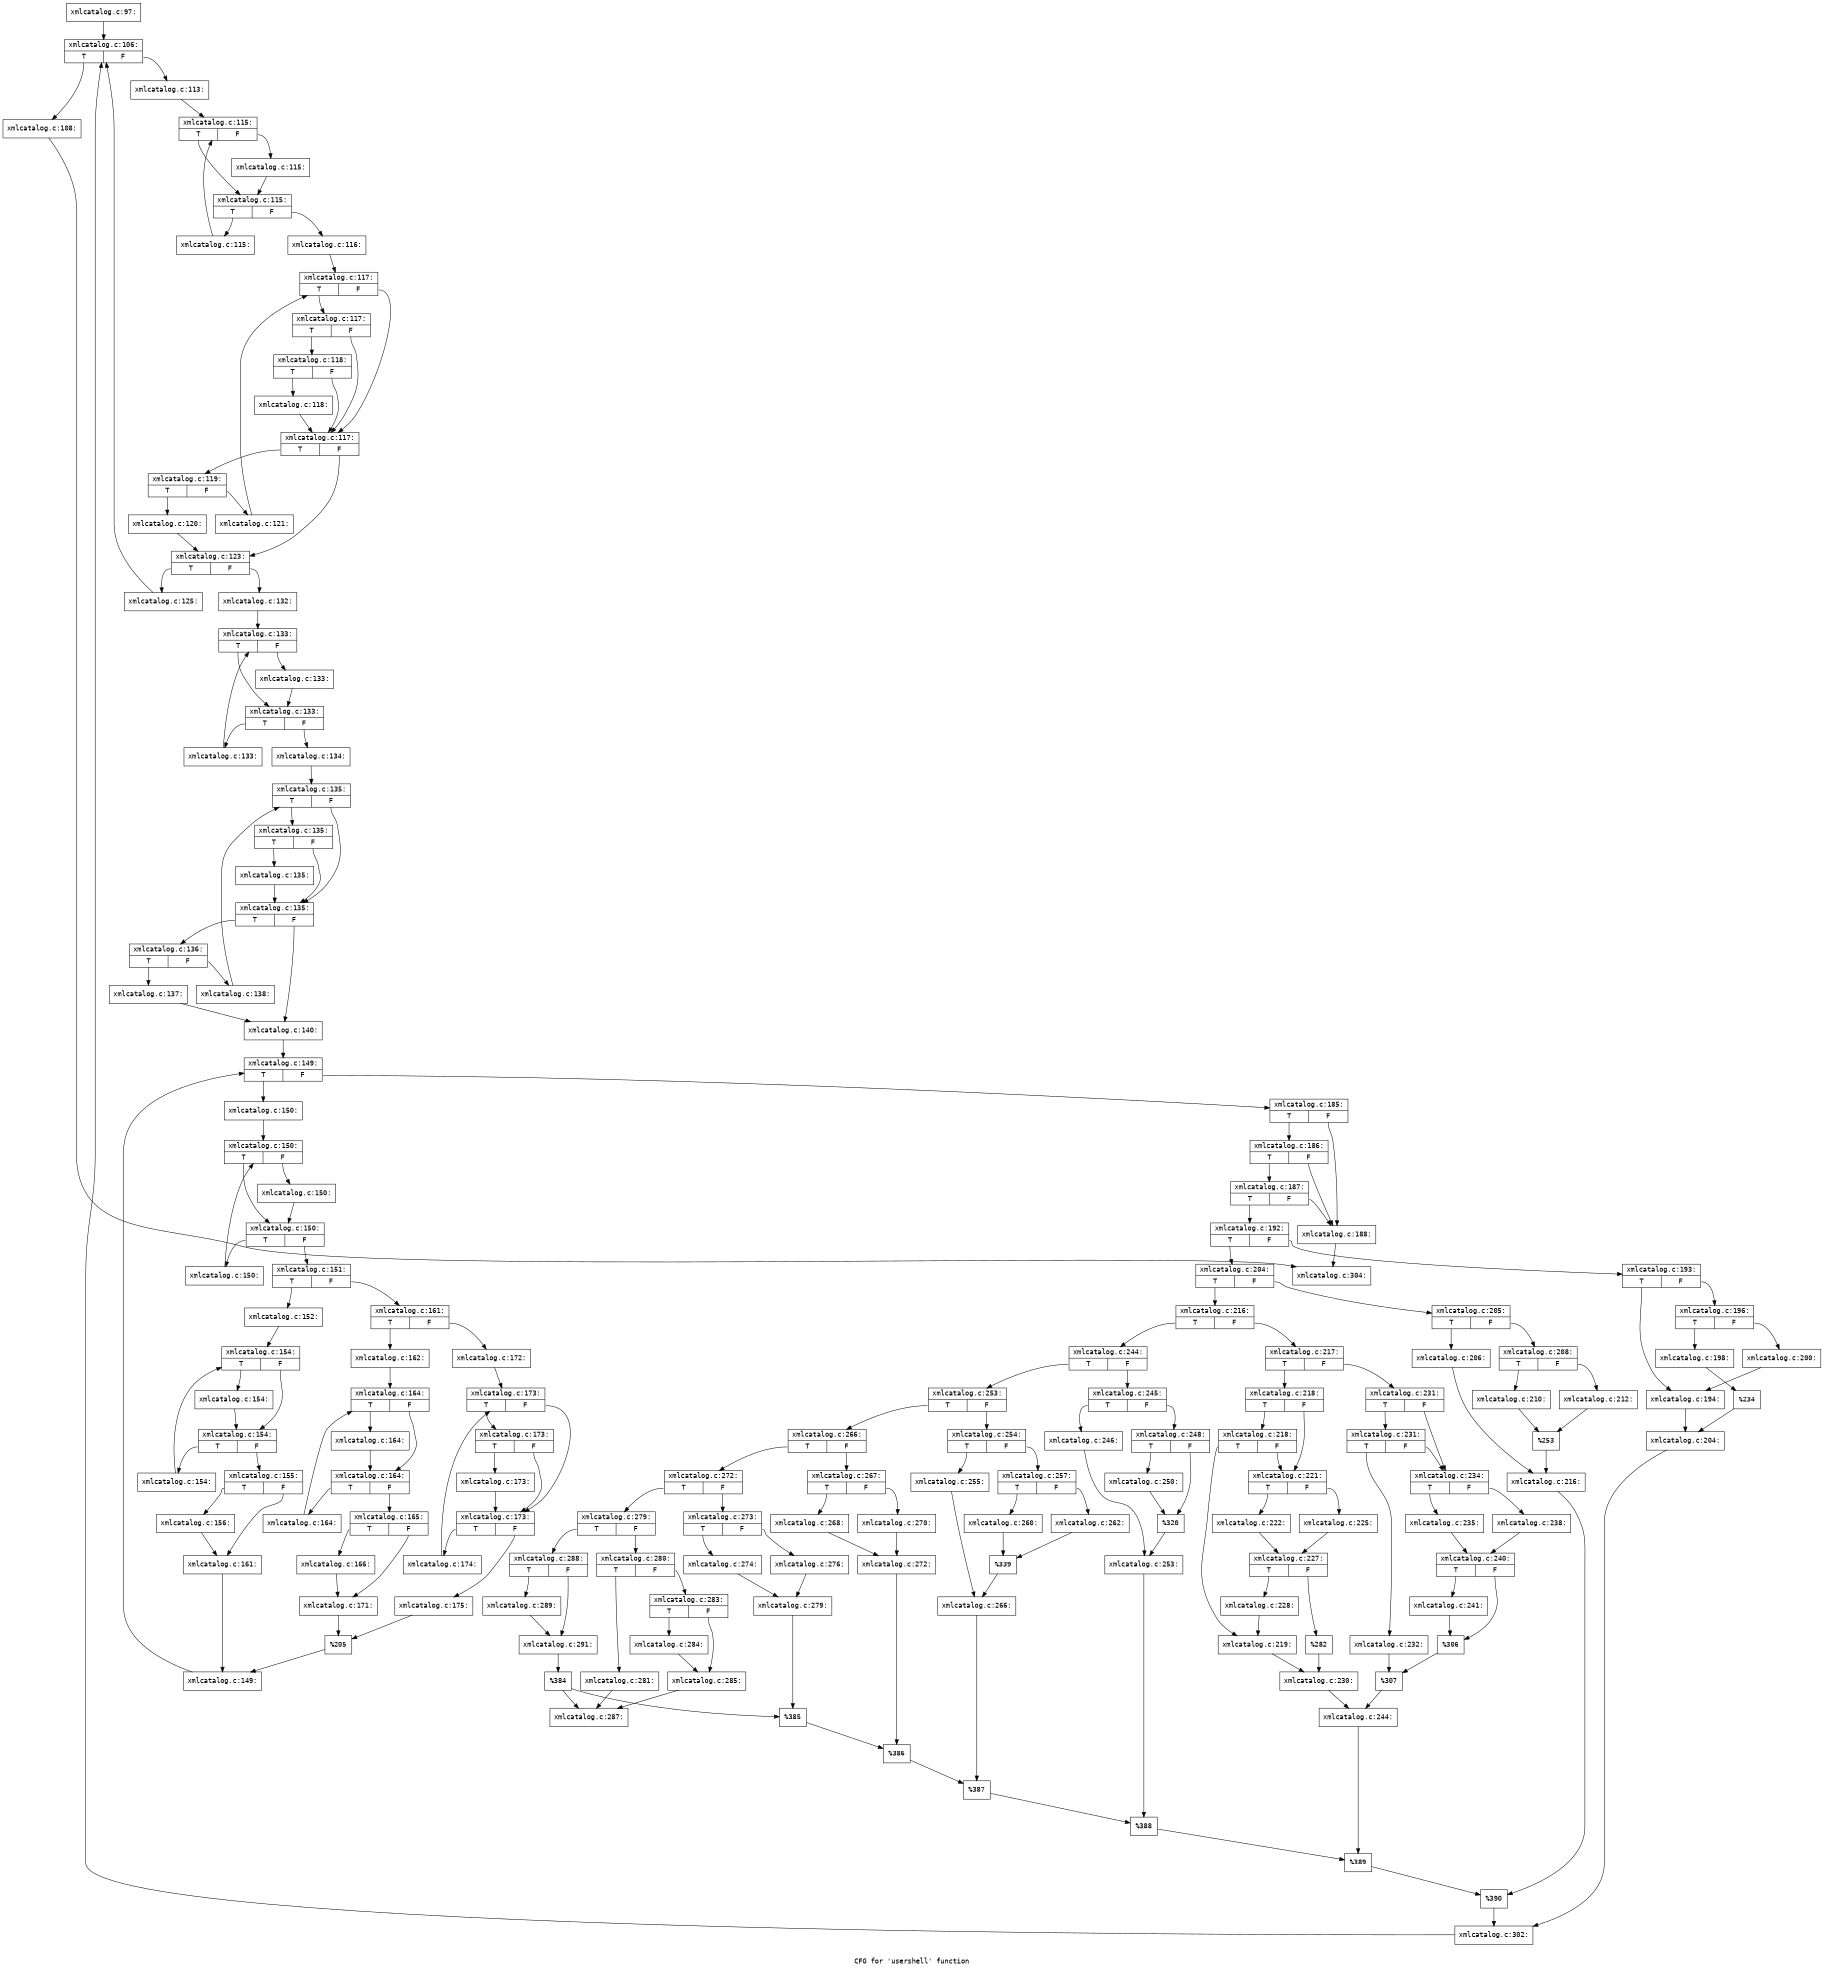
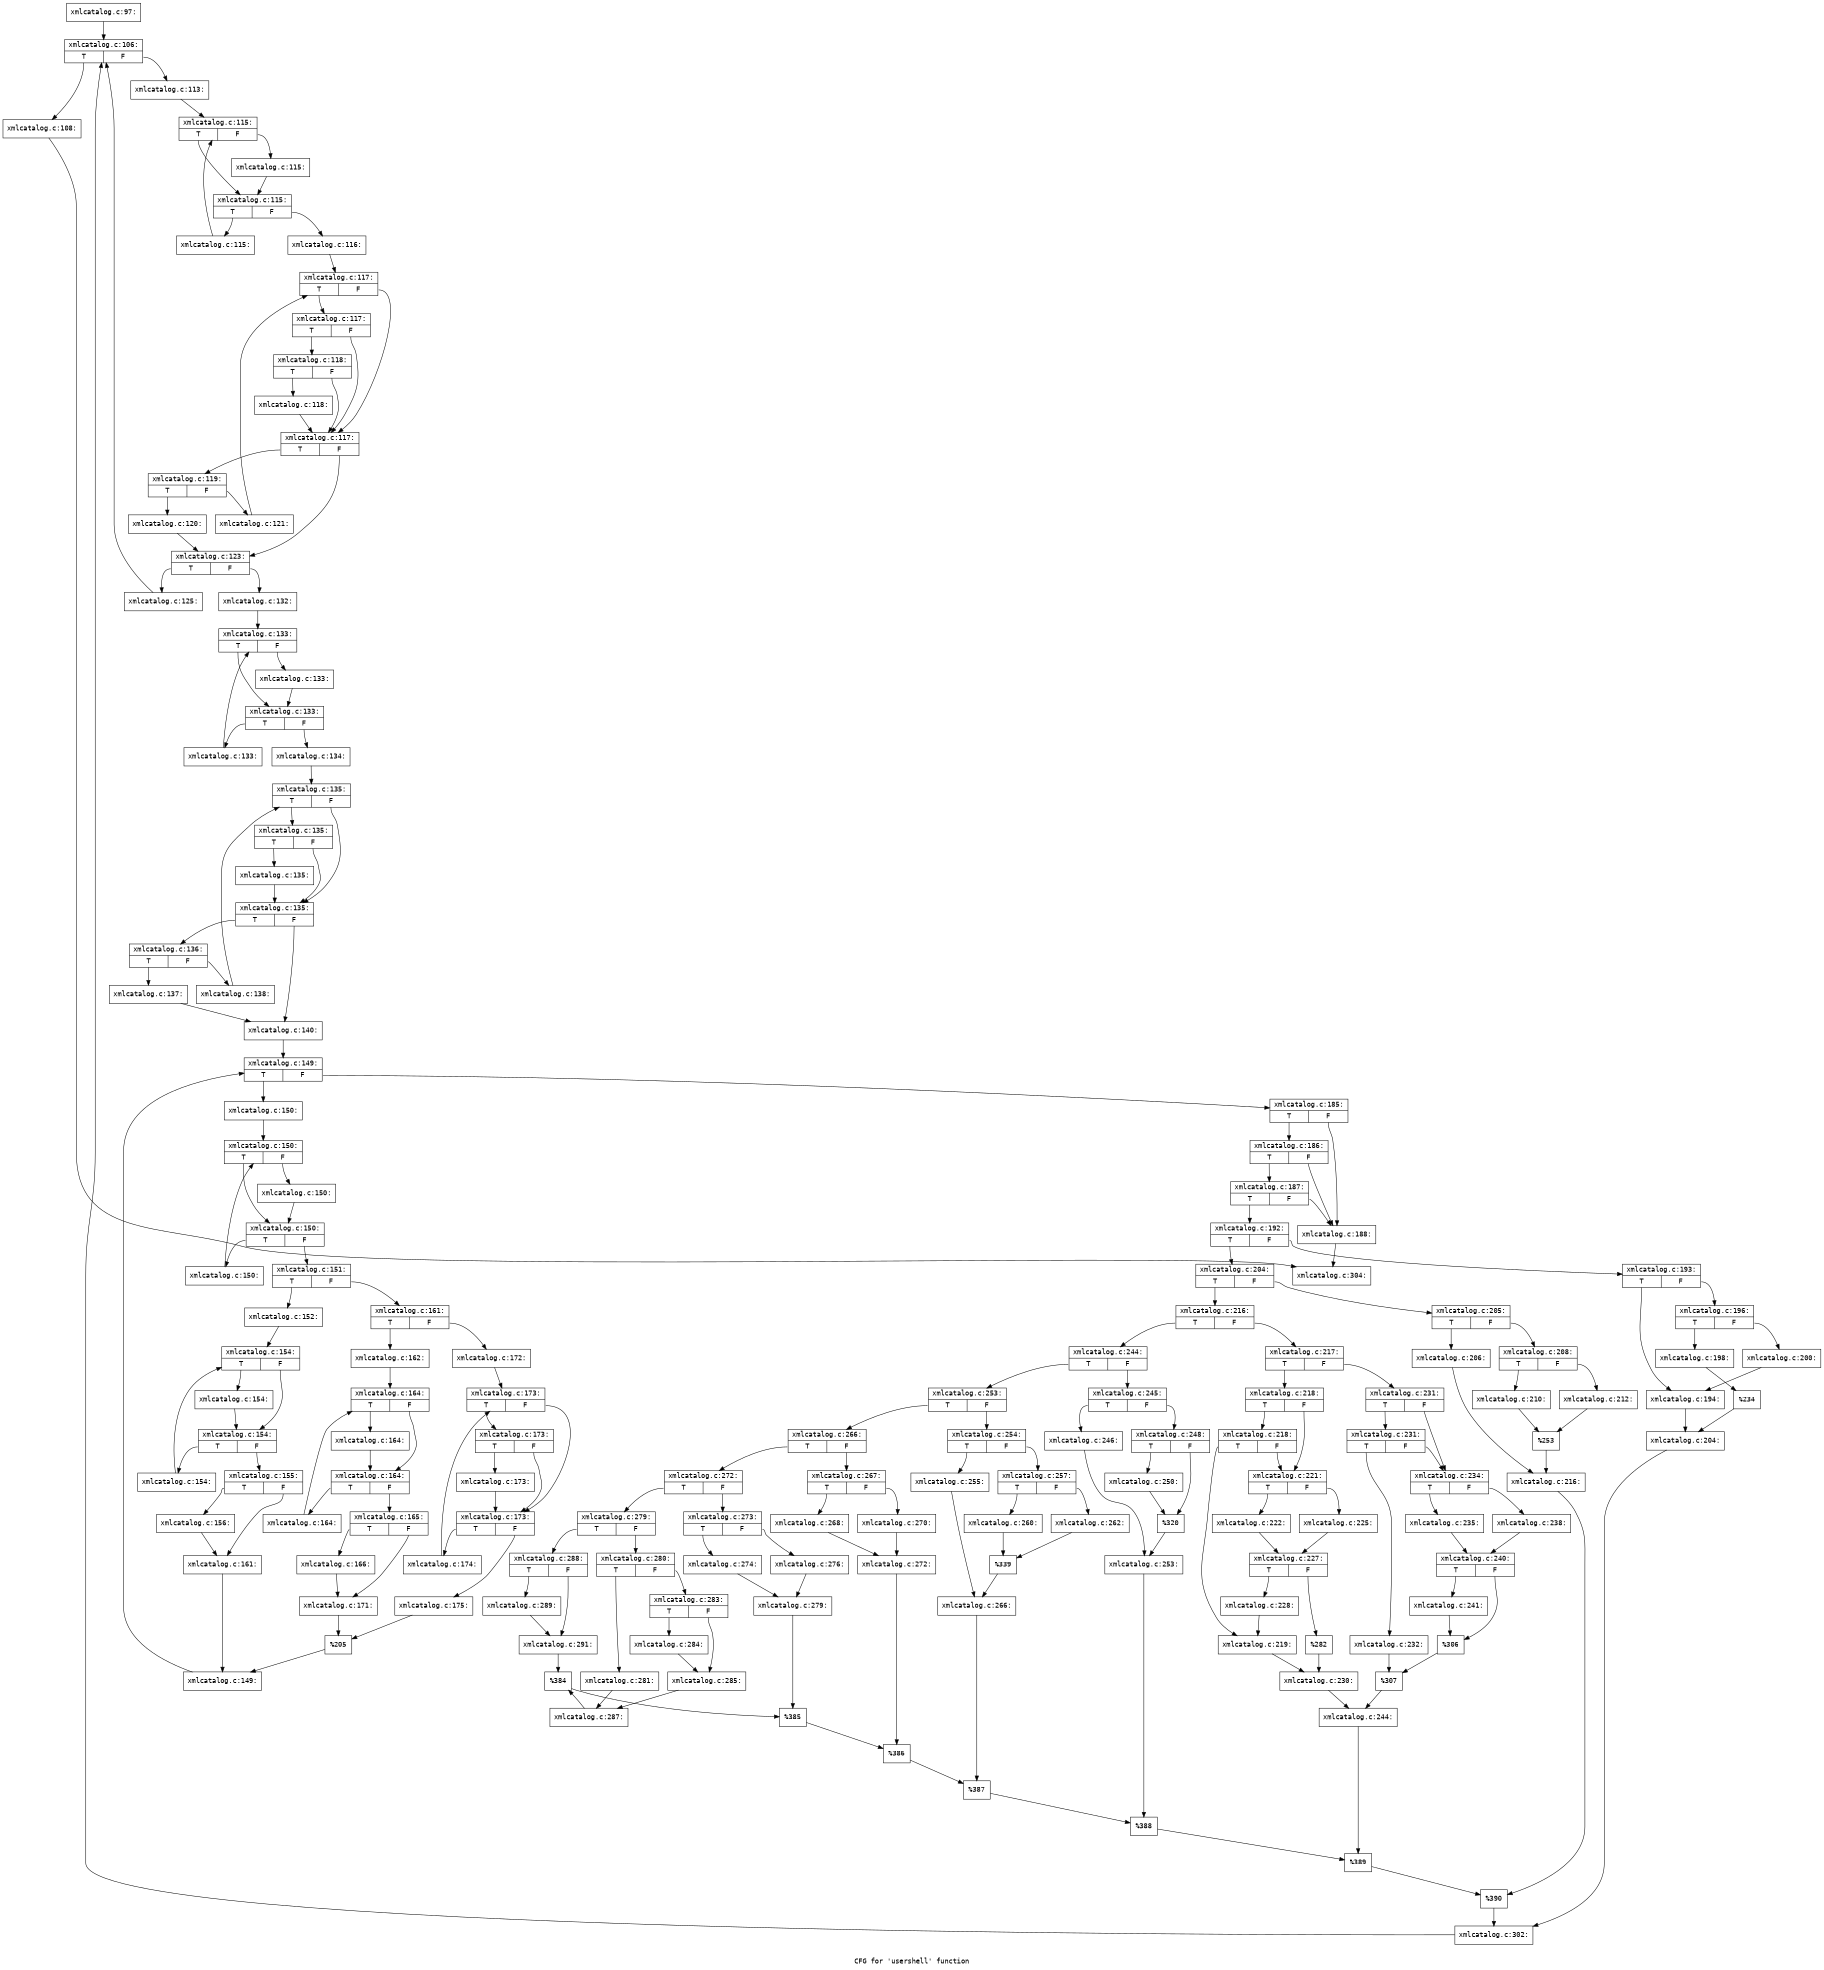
edge "%384" -> "xmlcatalog.c:287:": reversed
